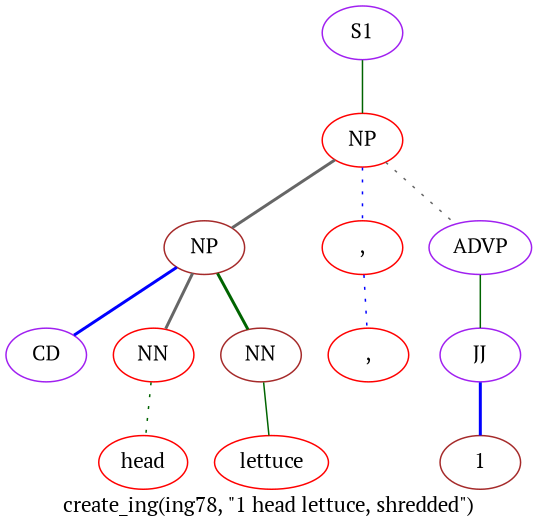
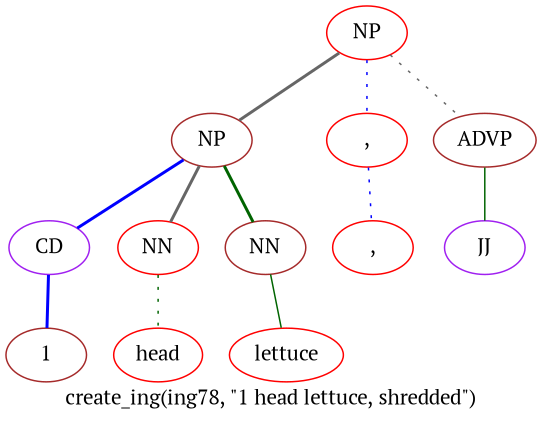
node "S1": removed
node "ADVP": color purple -> brown
edge "JJ" -- "1": now "CD" -- "1"
